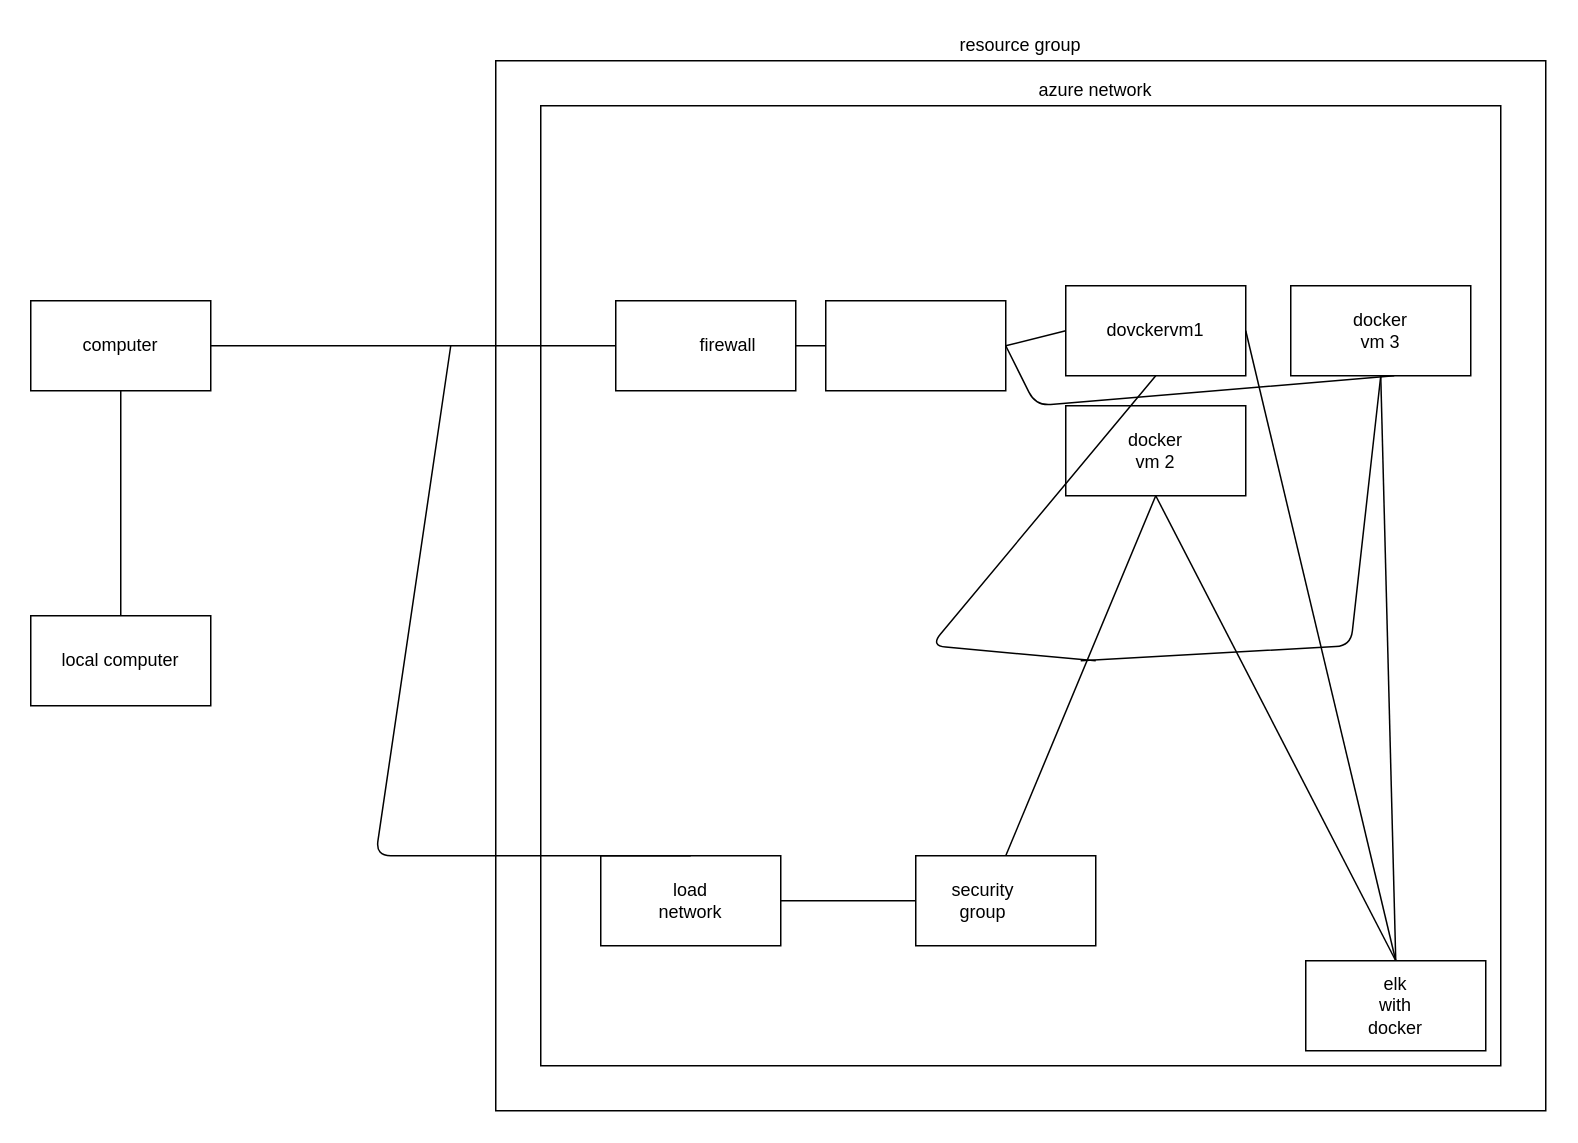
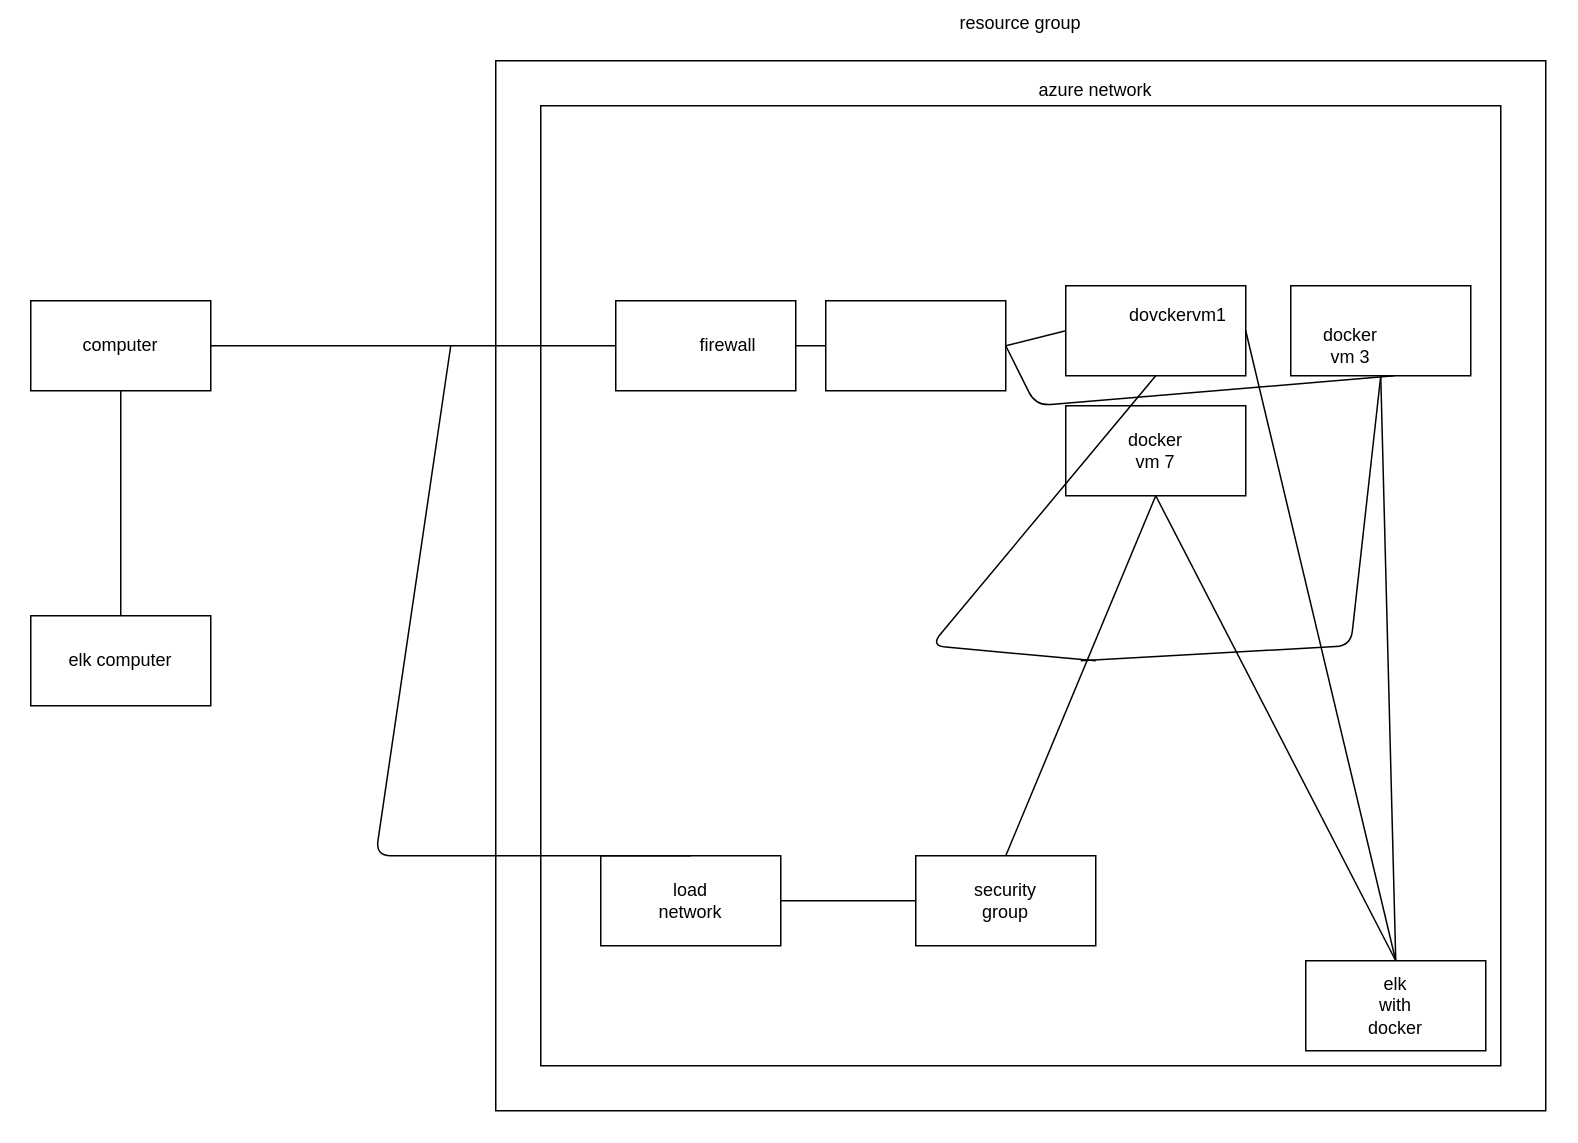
node "resource group": moved (1021, 46) -> (1021, 23)
node "dovckervm1": moved (1156, 331) -> (1178, 316)
node "docker vm 3": moved (1381, 331) -> (1351, 346)
node "docker vm 2": label "docker vm 2" -> "docker vm 7"
node "local computer": label "local computer" -> "elk computer"
node "security group": moved (983, 901) -> (1006, 901)
